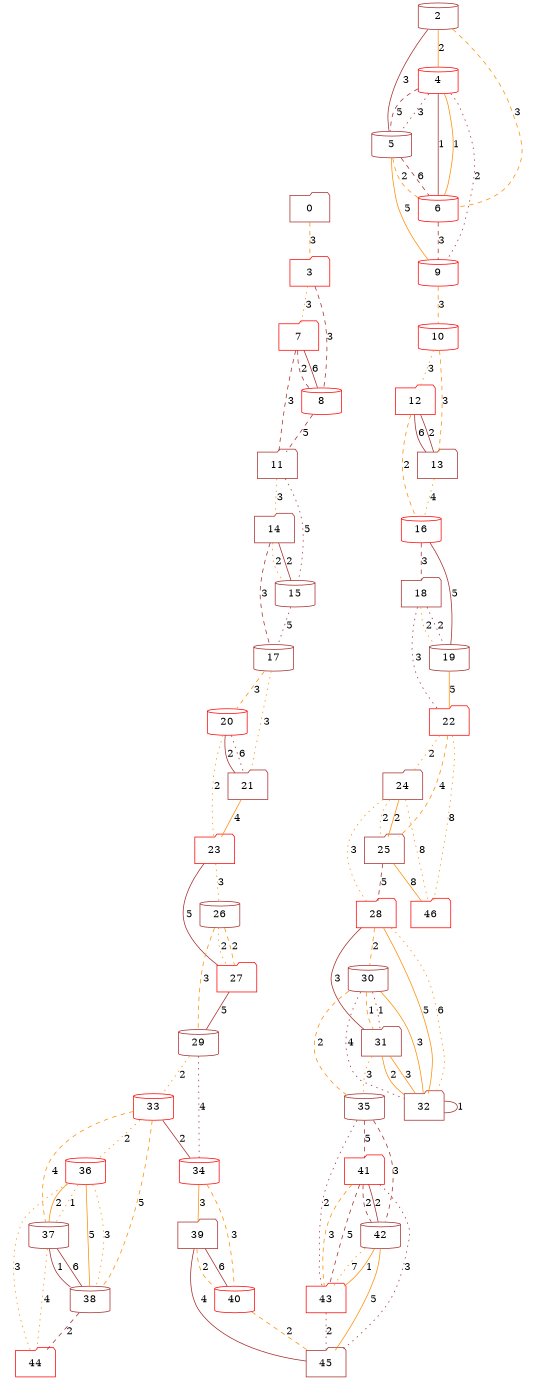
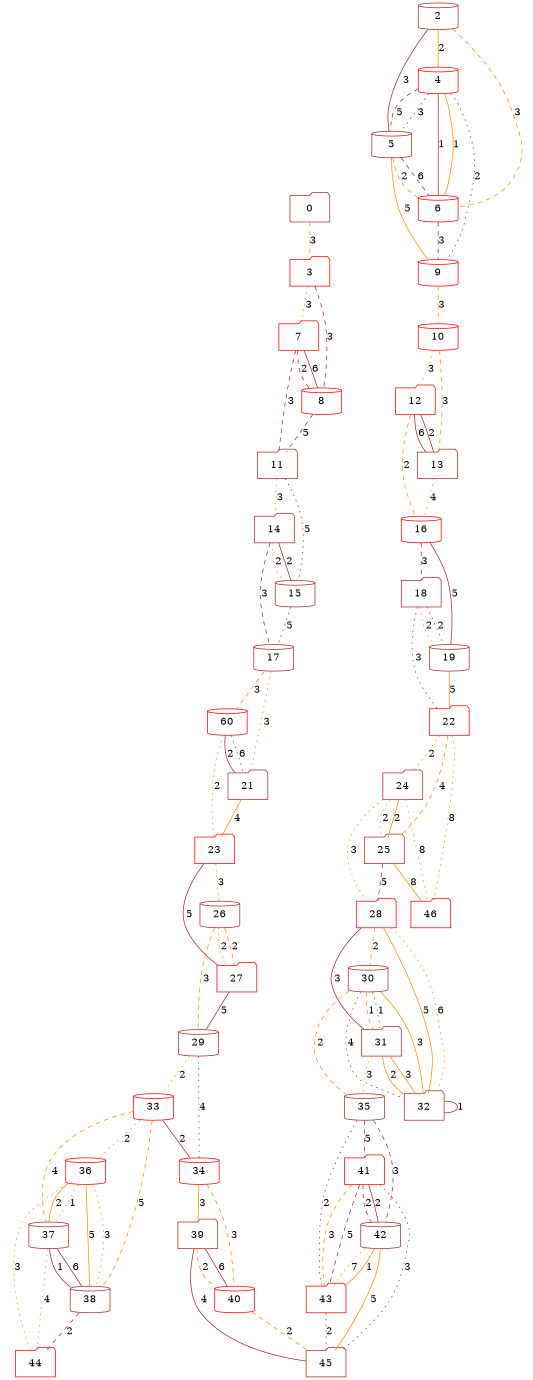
node "20": label "20" -> "60"
